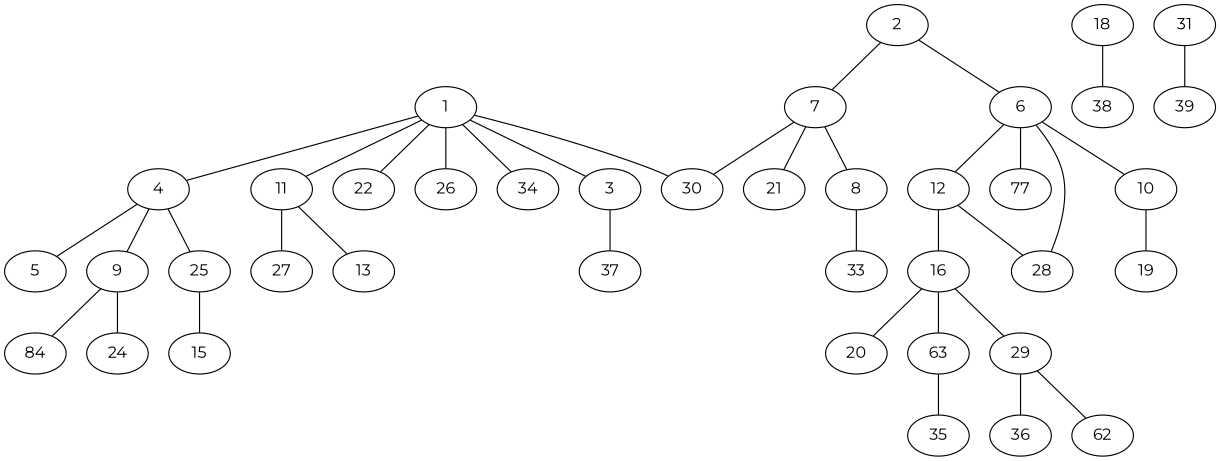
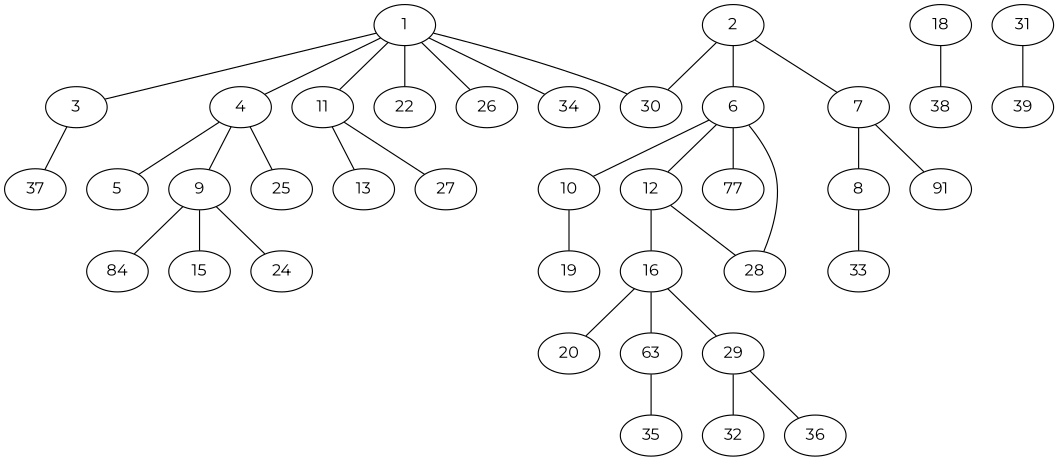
edge "7" -- "30": now "2" -- "30"
node "21": label "21" -> "91"
edge "25" -- "15": now "9" -- "15"
node "62": label "62" -> "32"
